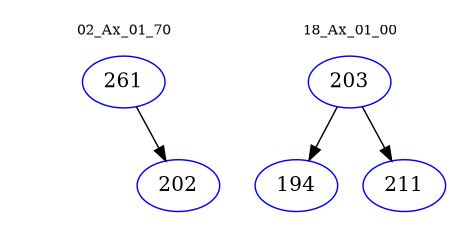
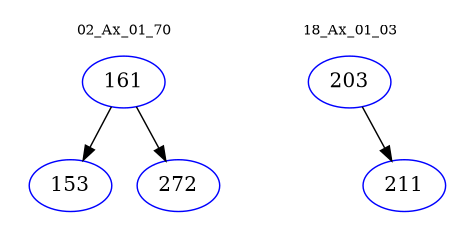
cluster "18_Ax_01_00": label "18_Ax_01_00" -> "18_Ax_01_03"
node "261": label "261" -> "161"
node "153": added
node "202": label "202" -> "272"
node "194": removed
